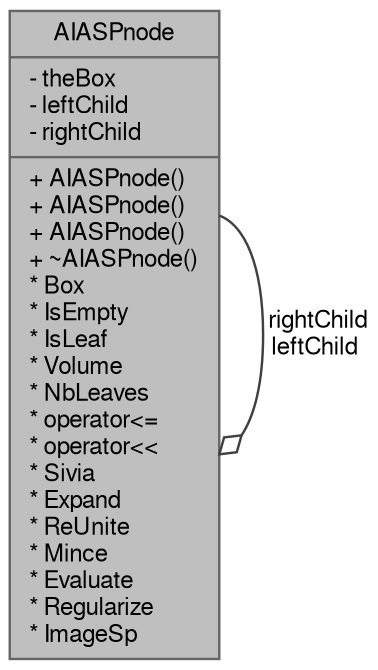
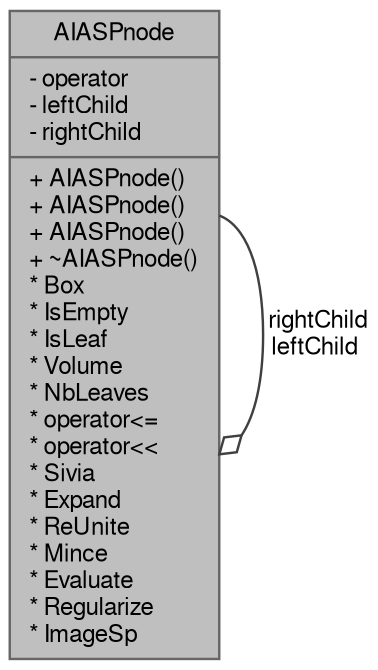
node "AIASPnode": text "- theBox" -> "- operator"
